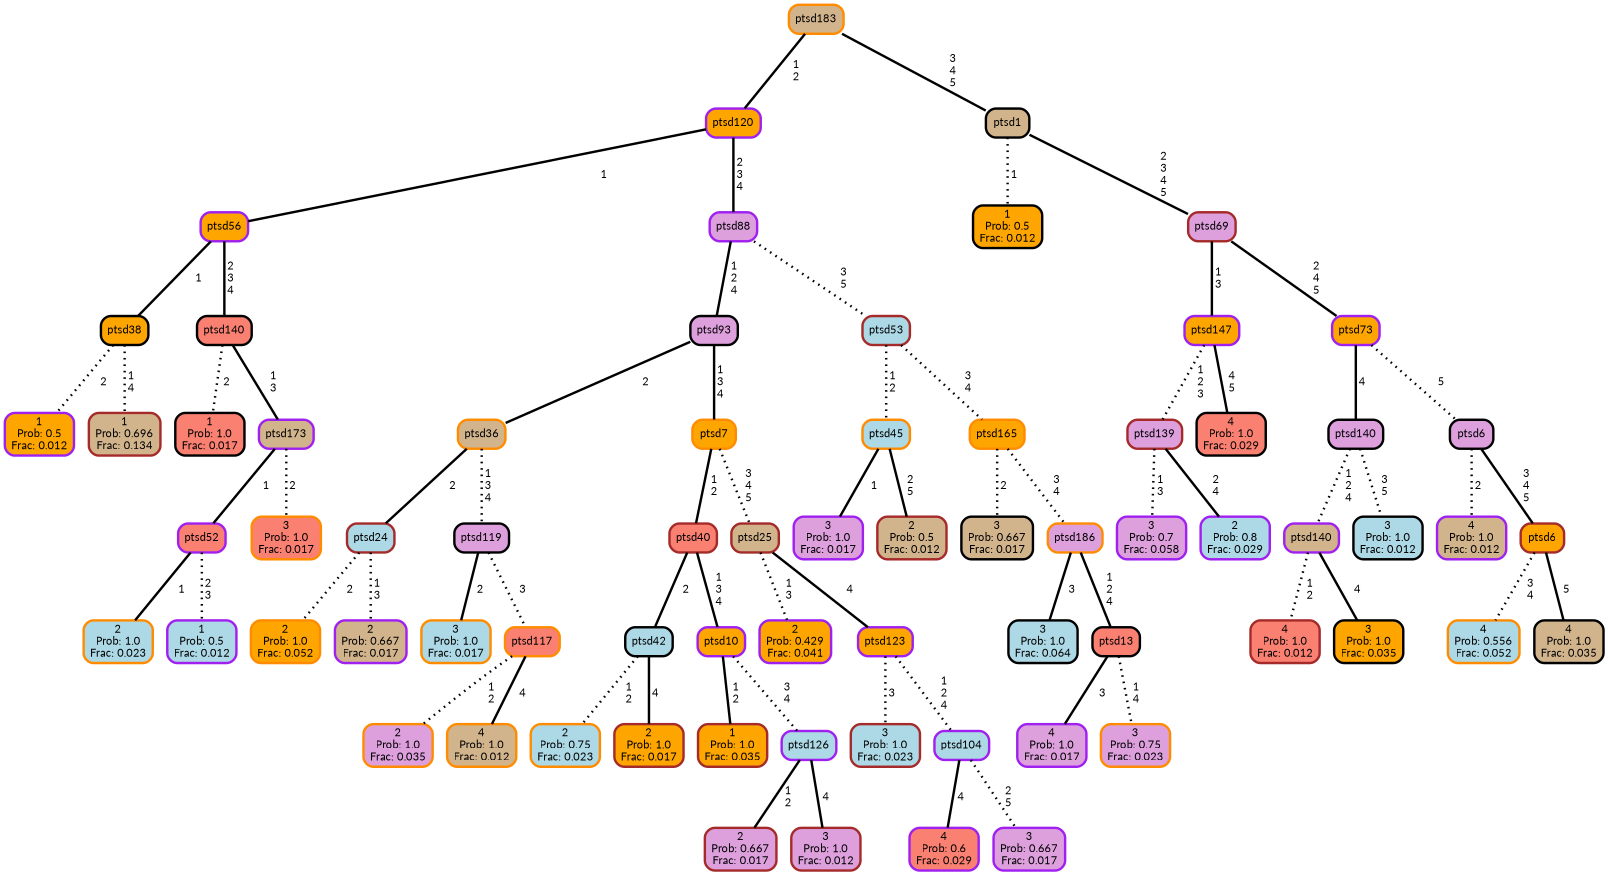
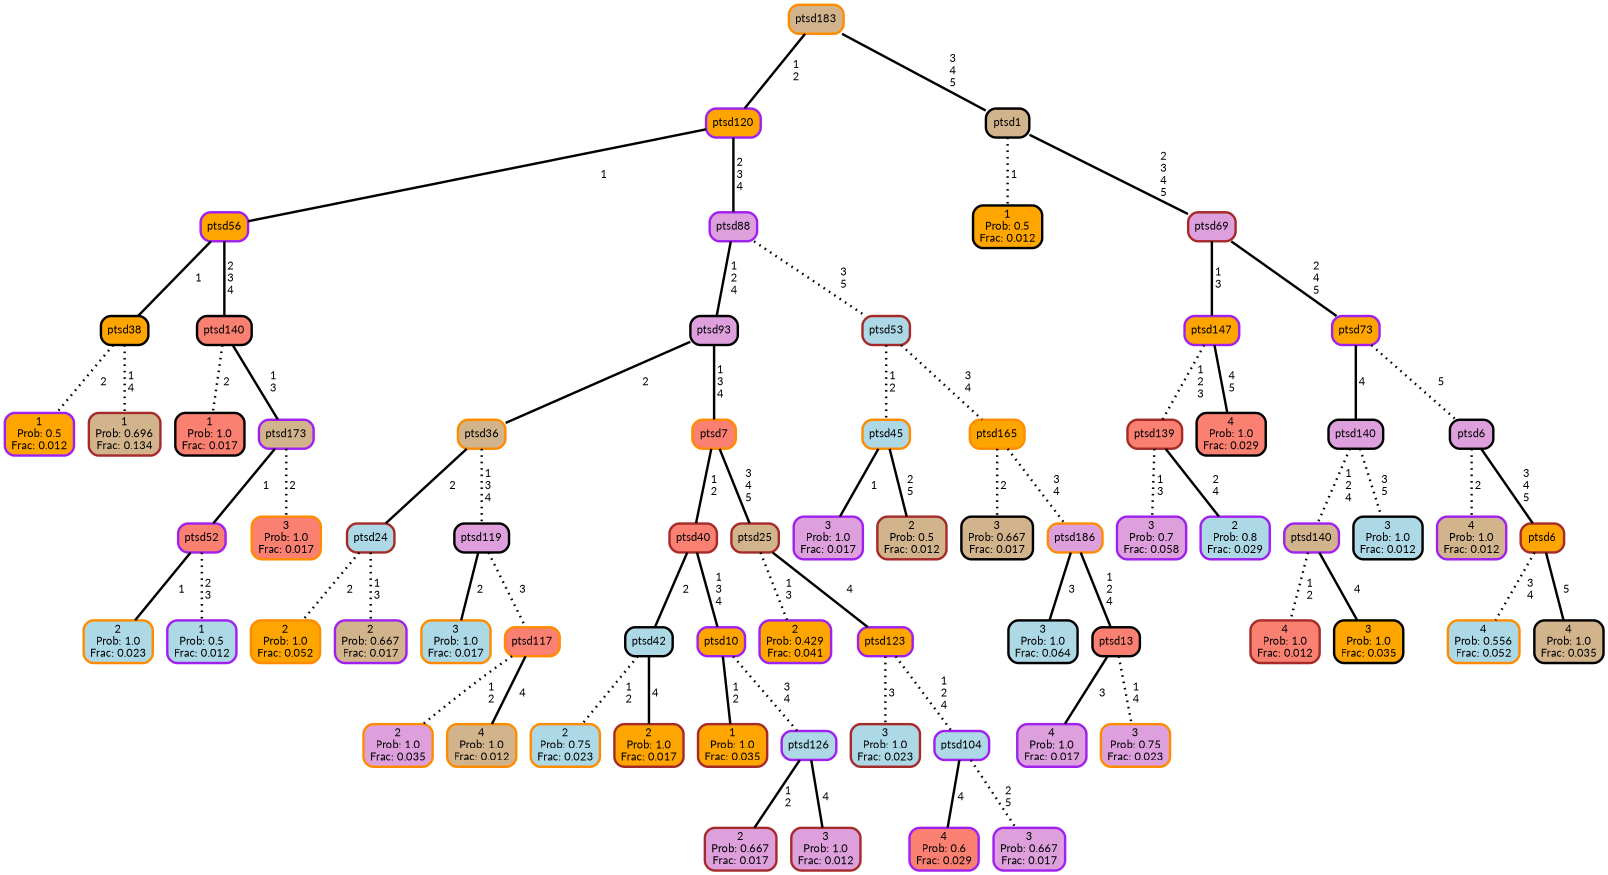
node "ptsd7": fillcolor orange -> salmon
node "ptsd139": fillcolor plum -> salmon
edge "ptsd7" -- "ptsd25": style dotted -> solid
